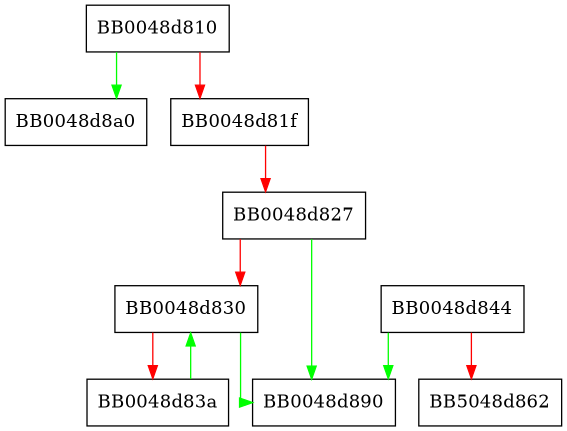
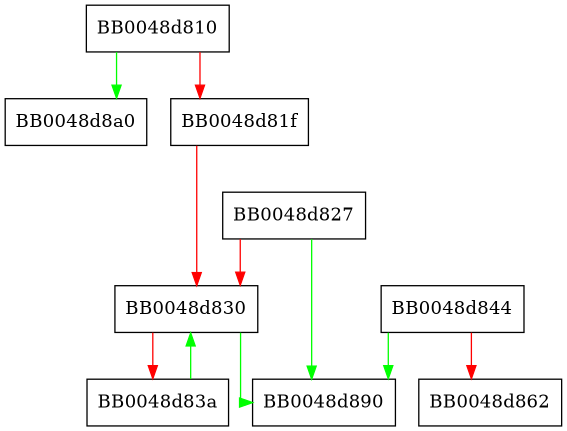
edge "BB0048d81f" -> "BB0048d827": now "BB0048d81f" -> "BB0048d830"
node "BB5048d862": label "BB5048d862" -> "BB0048d862"
